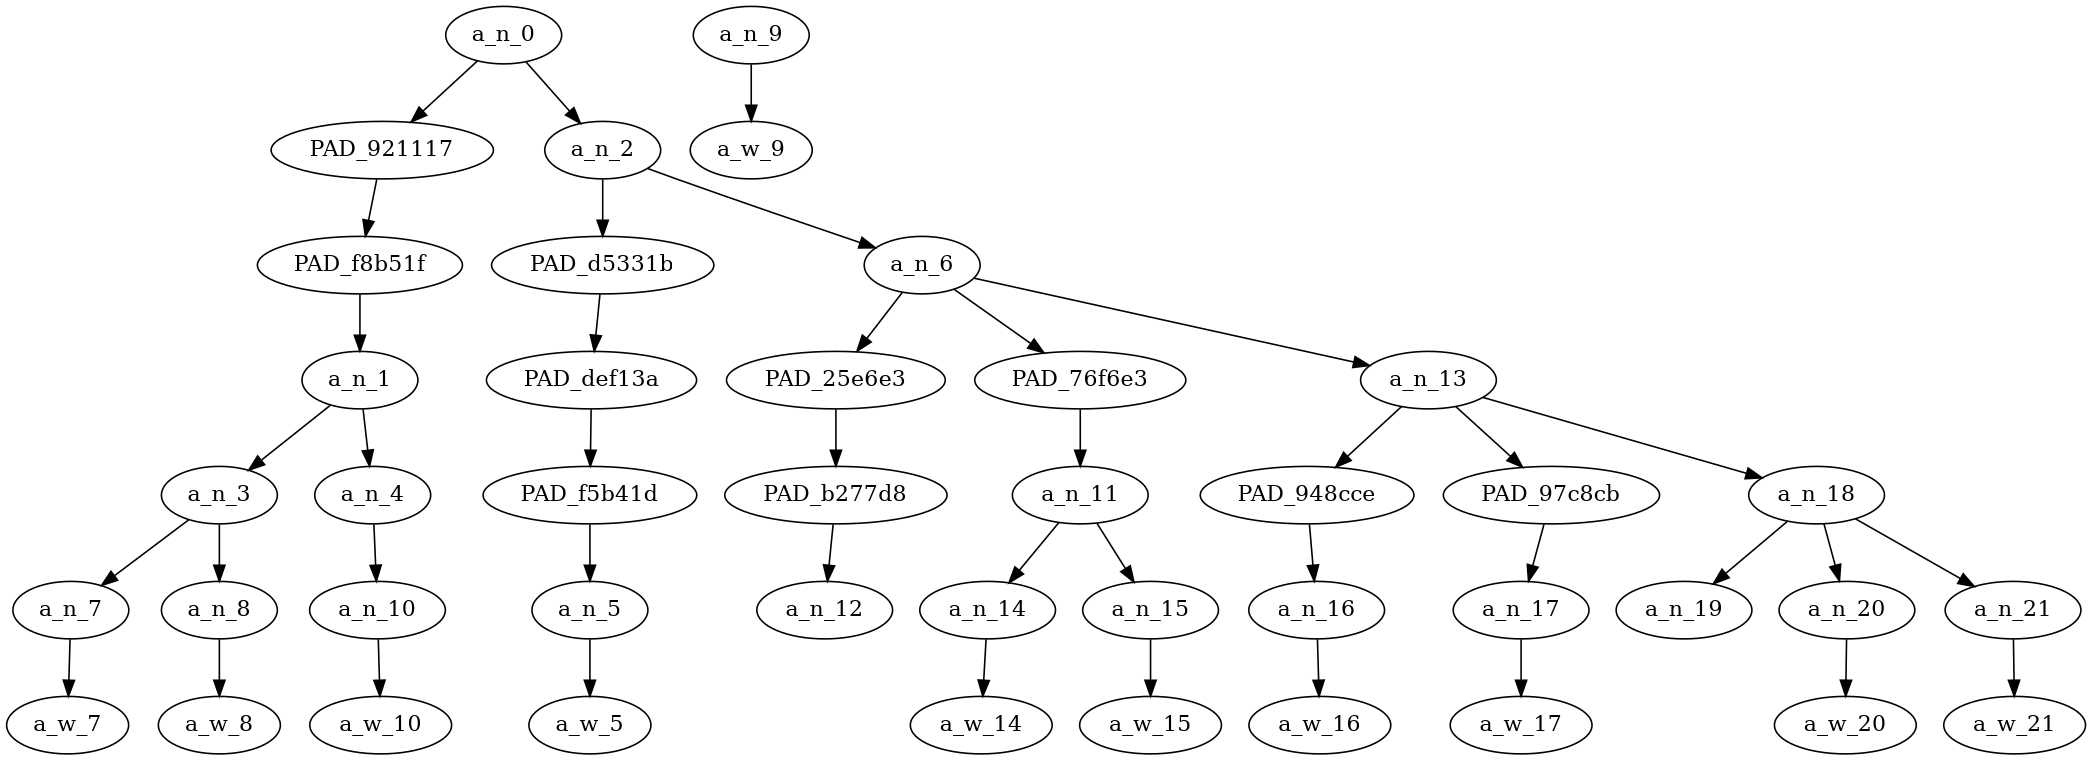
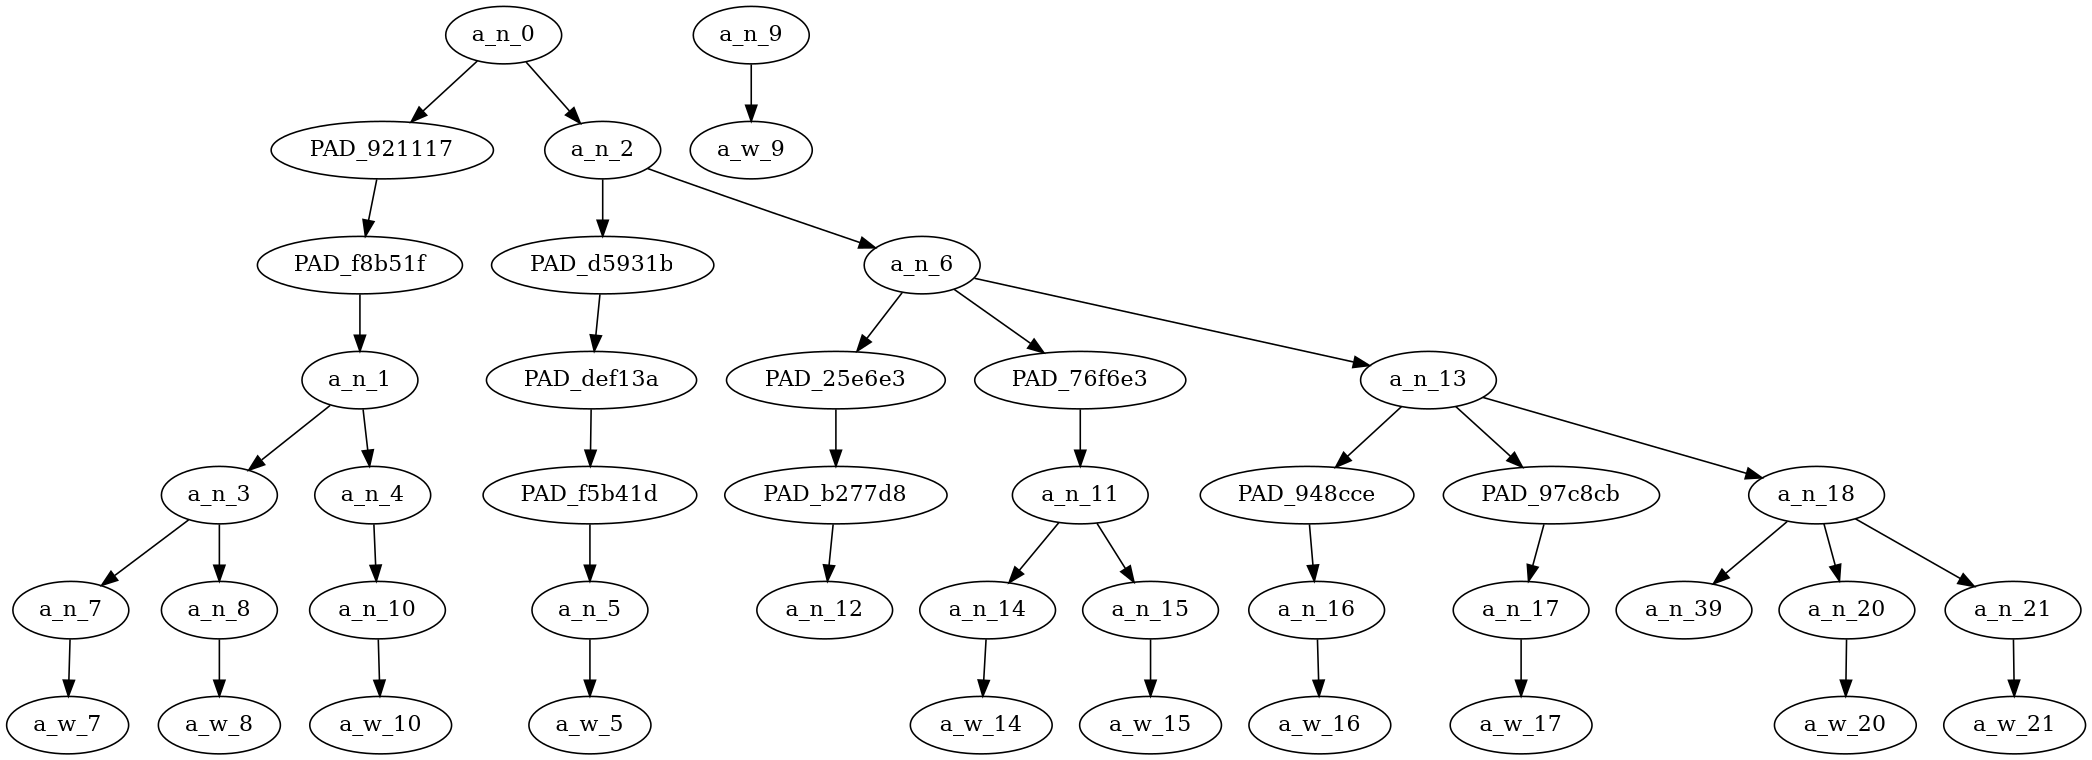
node "PAD_d5331b": label "PAD_d5331b" -> "PAD_d5931b"
node "a_n_19": label "a_n_19" -> "a_n_39"
